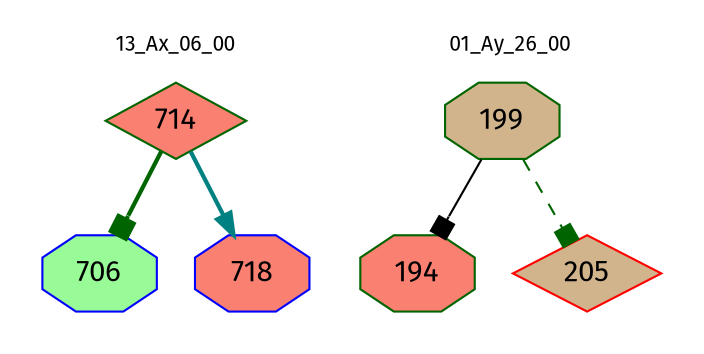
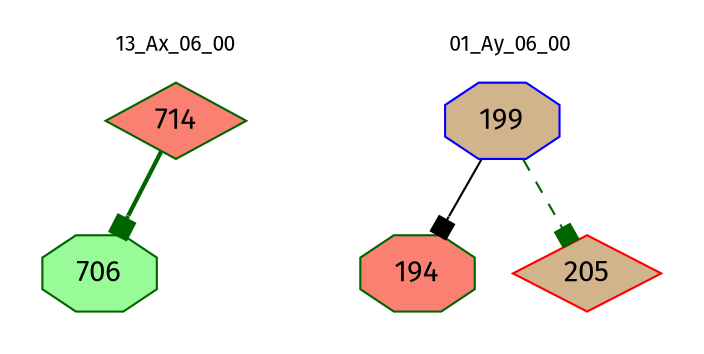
cluster "01_Ay_26_00": label "01_Ay_26_00" -> "01_Ay_06_00"
node "199": color darkgreen -> blue
node "706": color blue -> darkgreen
node "718": removed
